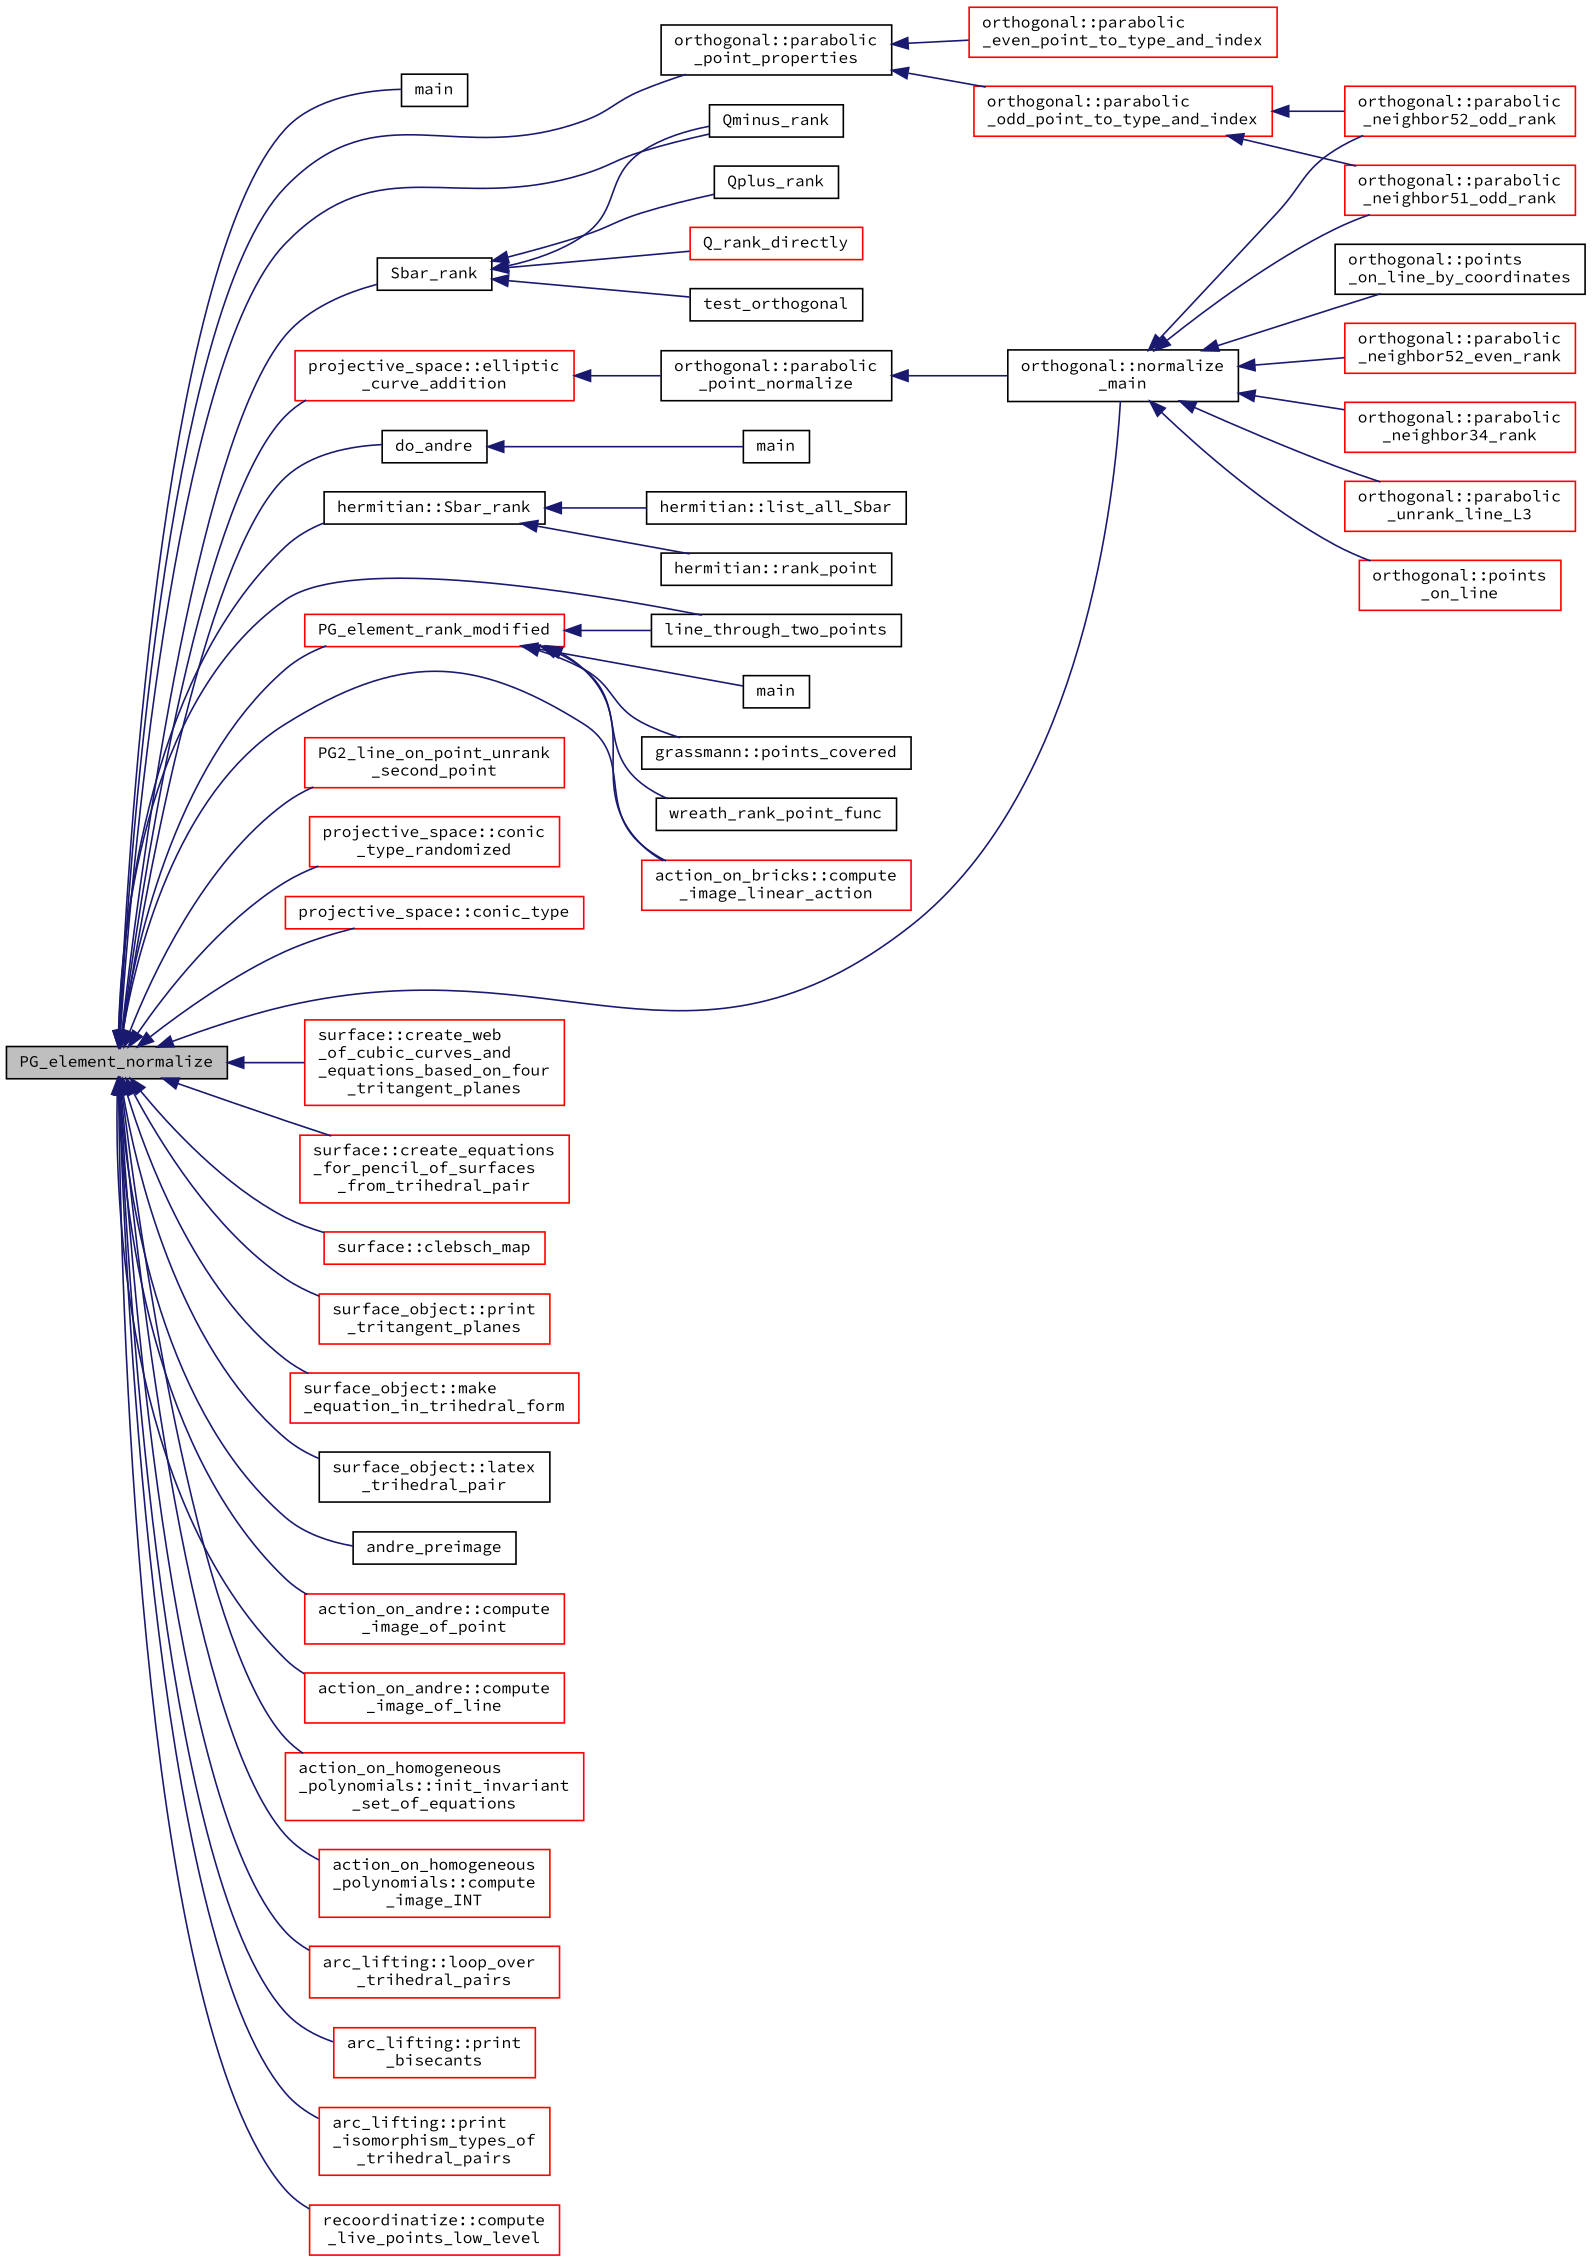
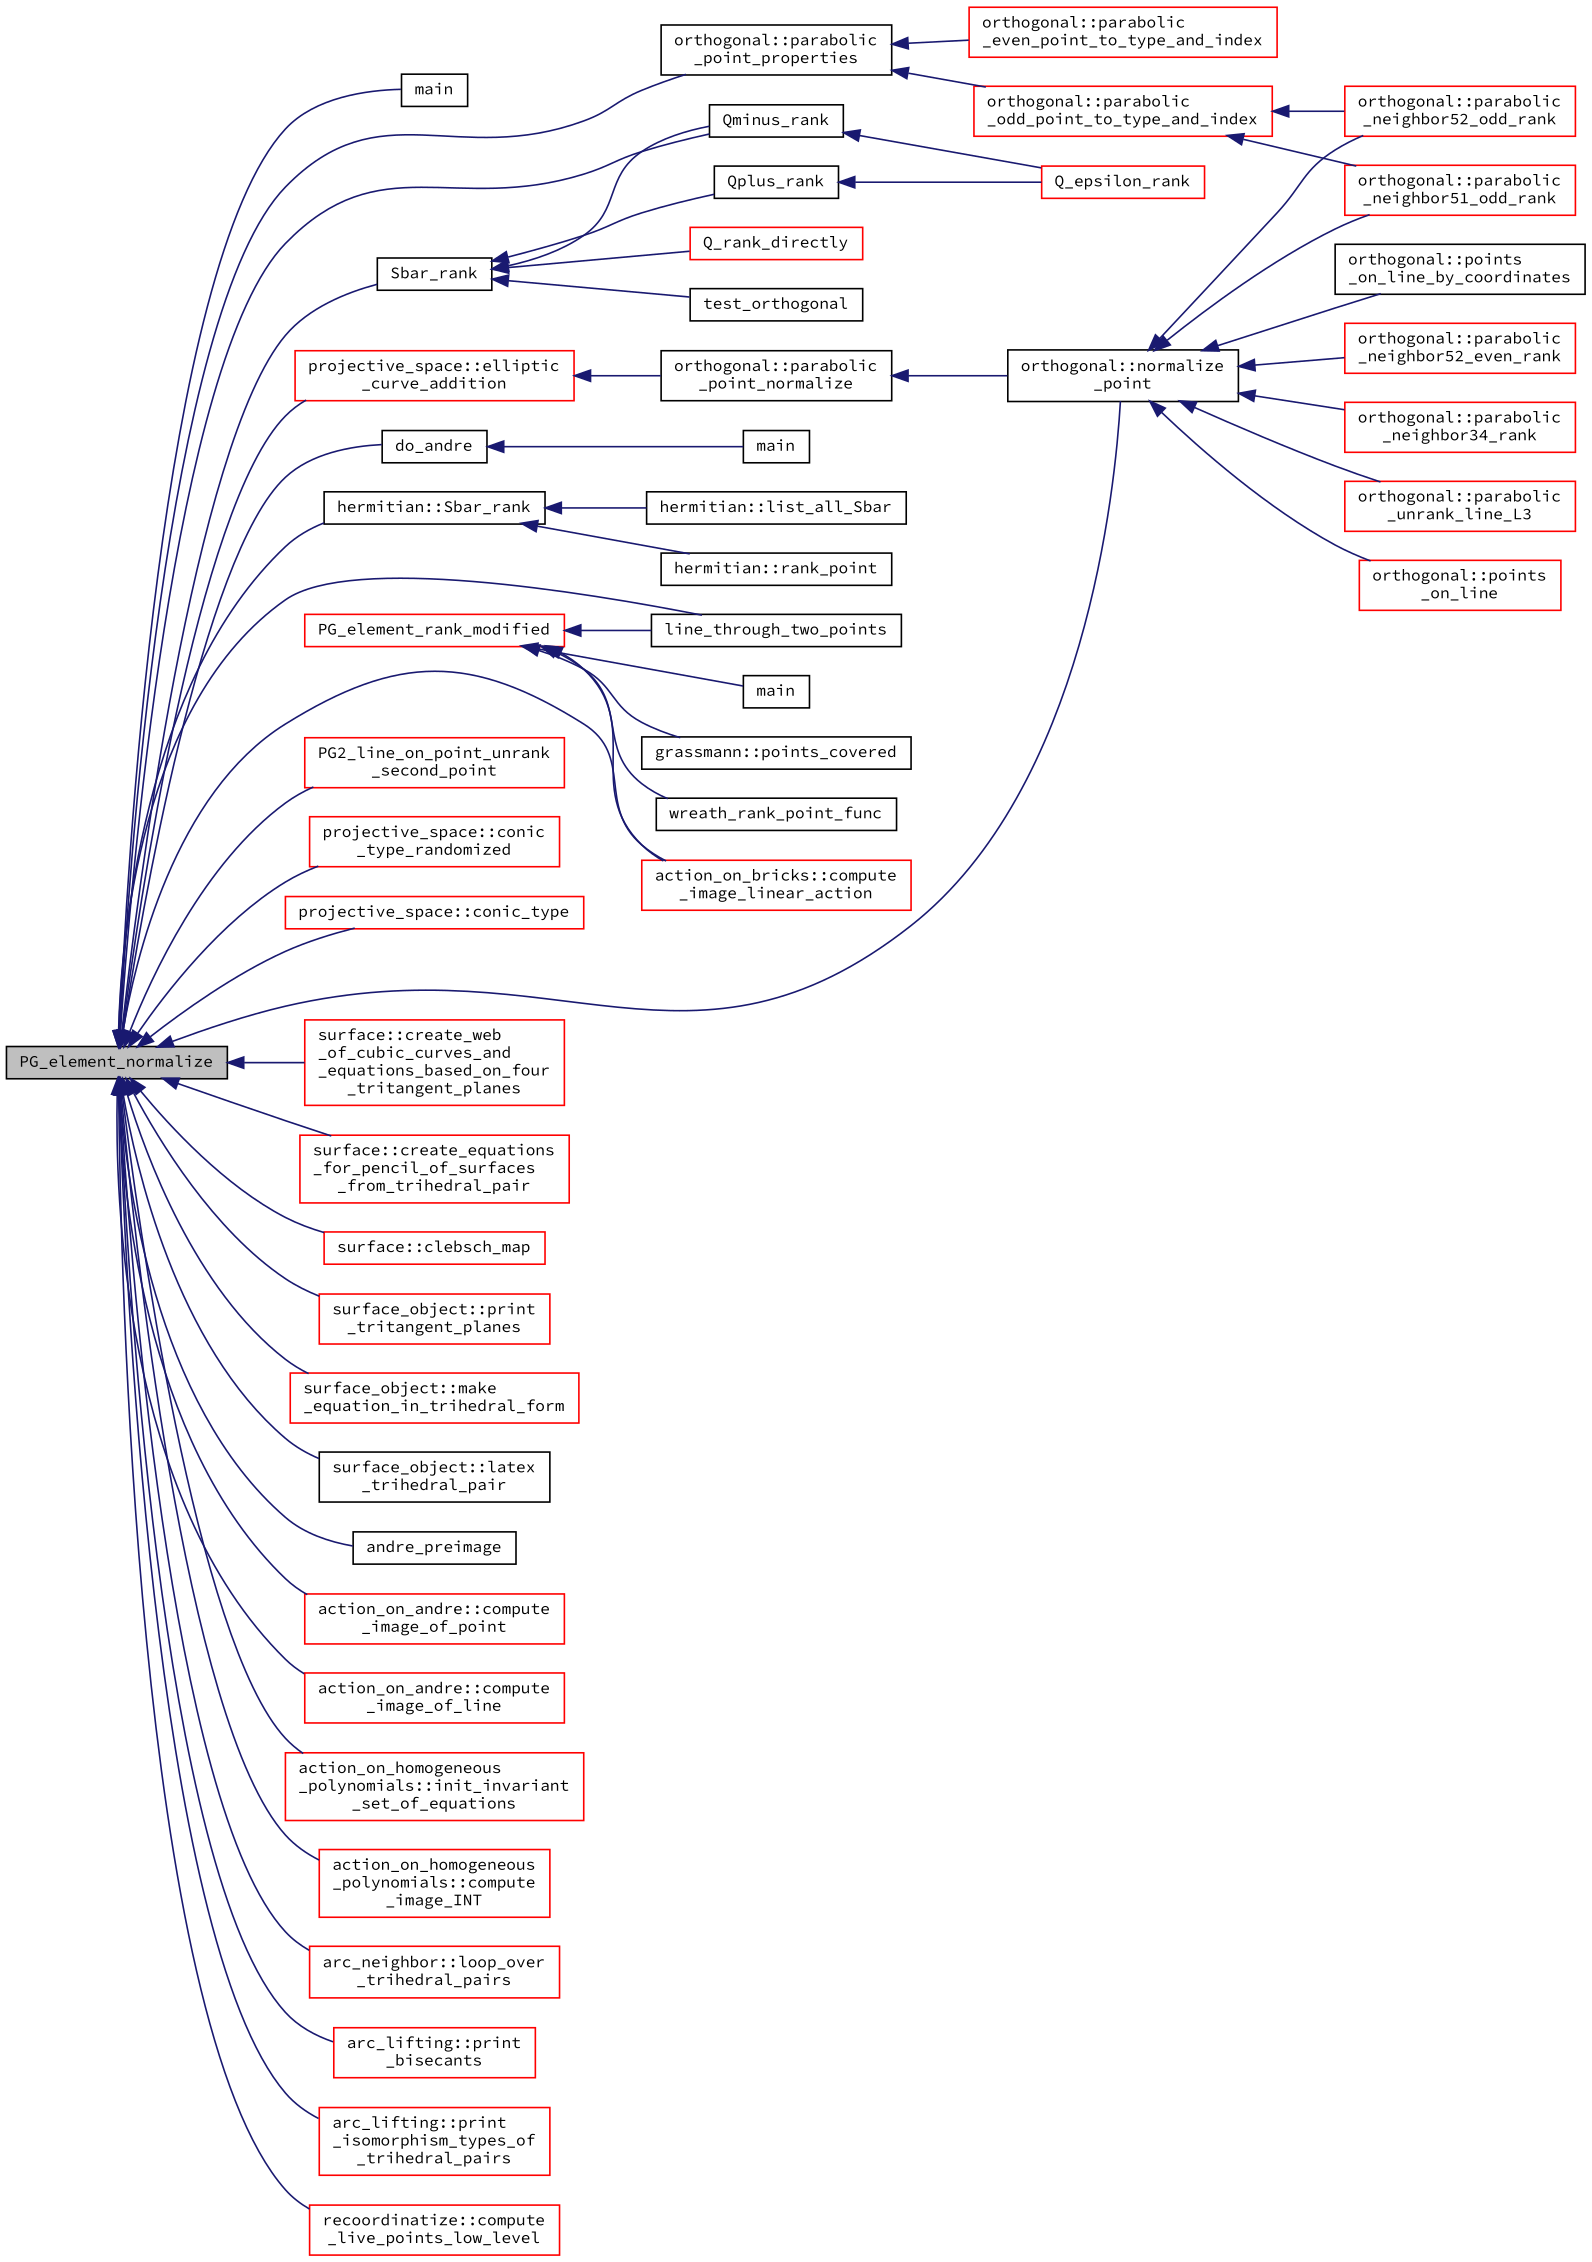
node "Q_epsilon_rank": added
node "orthogonal::normalize _main": label "orthogonal::normalize _main" -> "orthogonal::normalize _point"
edge "PG_element_rank_modified" -> "PG_element_normalize": removed
node "arc_lifting::loop_over _trihedral_pairs": label "arc_lifting::loop_over _trihedral_pairs" -> "arc_neighbor::loop_over _trihedral_pairs"
